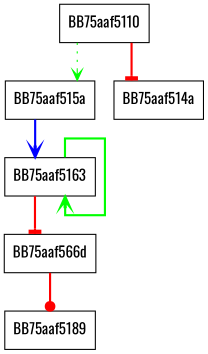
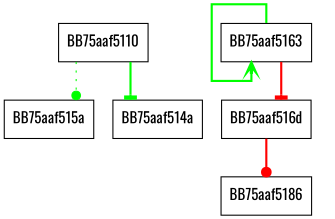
edge "BB75aaf5110" -> "BB75aaf515a": arrowhead vee -> dot
edge "BB75aaf5110" -> "BB75aaf514a": color red -> green
edge "BB75aaf515a" -> "BB75aaf5163": removed
node "BB75aaf566d": label "BB75aaf566d" -> "BB75aaf516d"
node "BB75aaf5189": label "BB75aaf5189" -> "BB75aaf5186"
